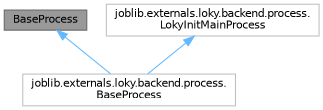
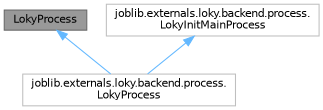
node "BaseProcess": label "BaseProcess" -> "LokyProcess"
node "joblib.externals.loky.backend.process. BaseProcess": label "joblib.externals.loky.backend.process. BaseProcess" -> "joblib.externals.loky.backend.process. LokyProcess"
